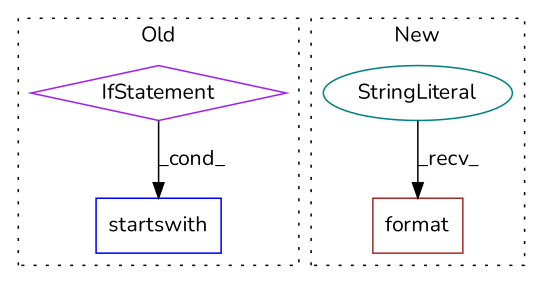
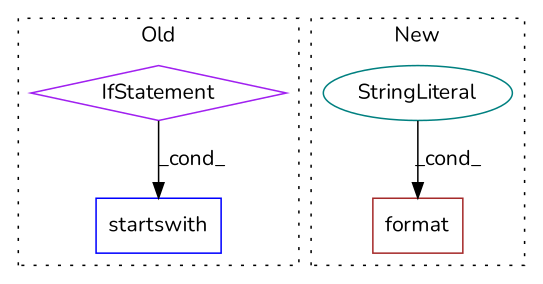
edge "StringLiteral" -> "format": label "_recv_" -> "_cond_"
